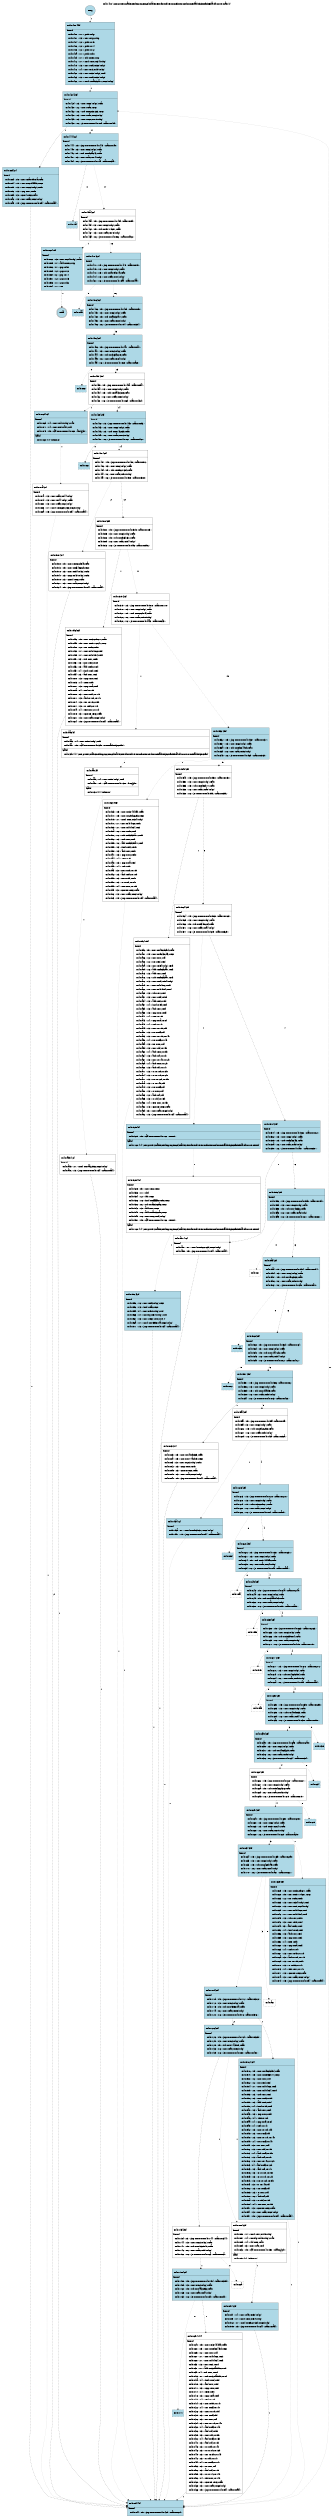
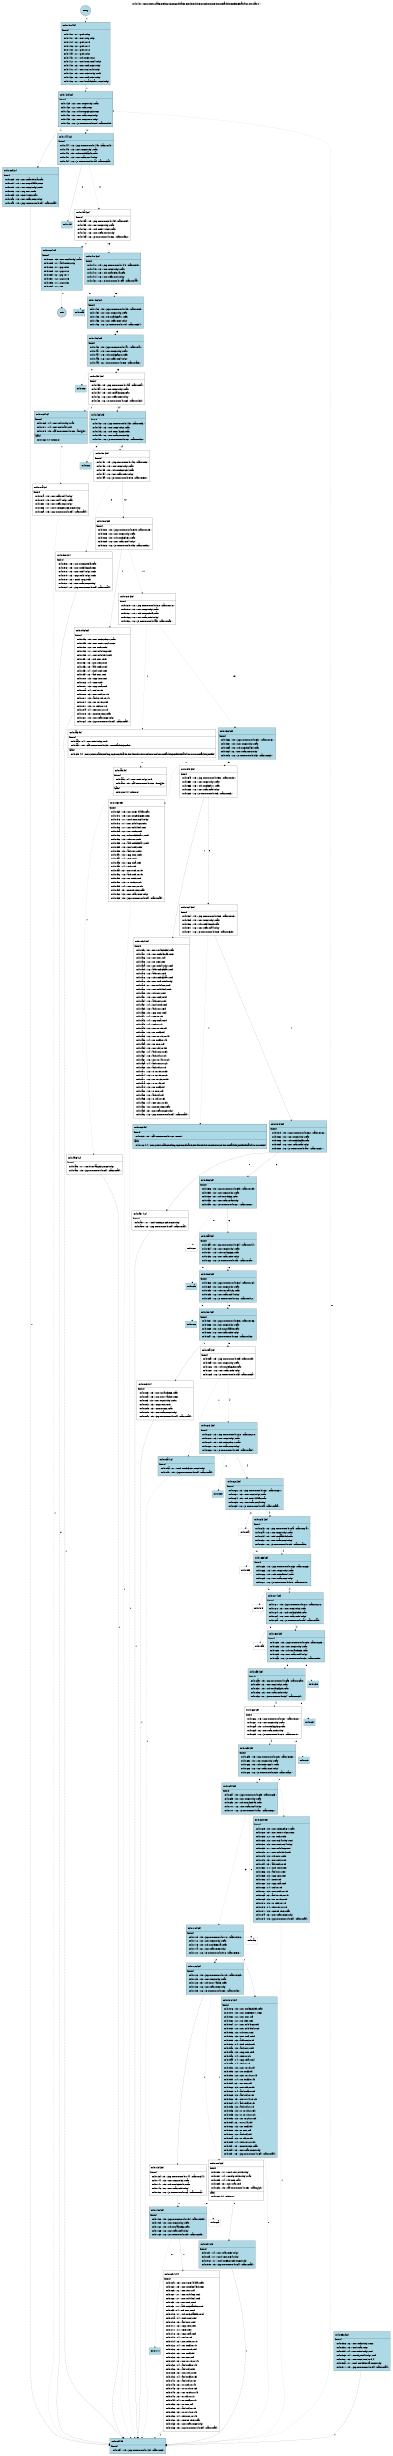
node "Final": label "Final" -> "Exit"
node "0x40192e [40]": removed
